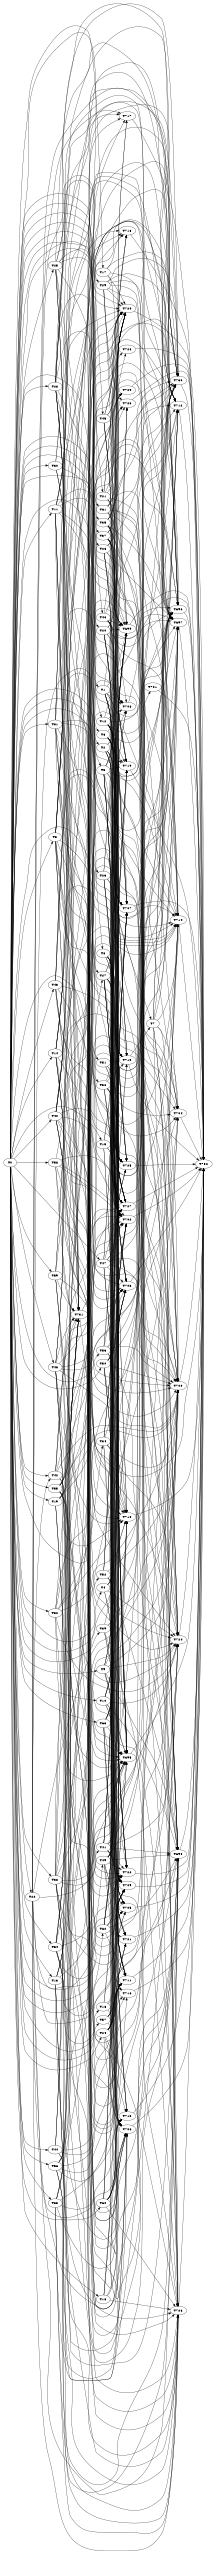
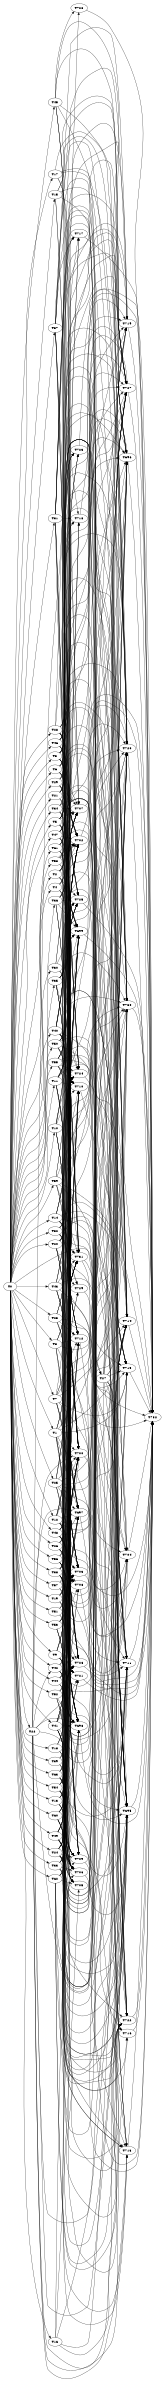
edge "T28" -> "T697": removed
node "T701": removed
edge "T715" -> "T7": reversed
edge "T705" -> "T732": removed
